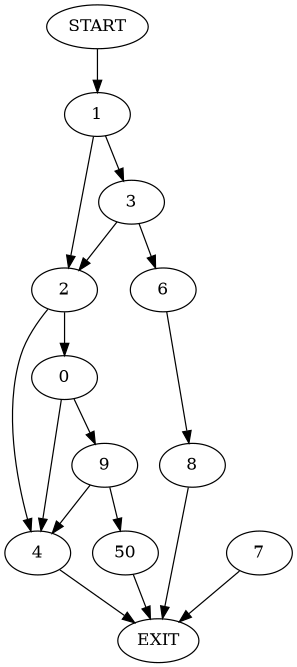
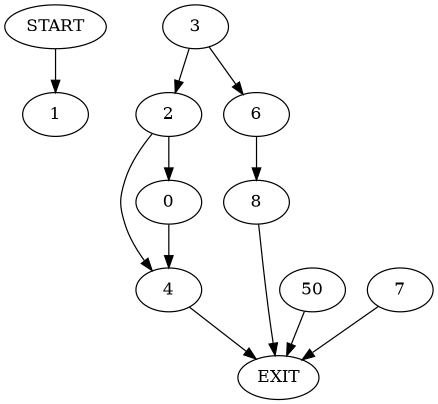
edge "1" -> "3": removed
edge "1" -> "2": removed
node "9": removed
